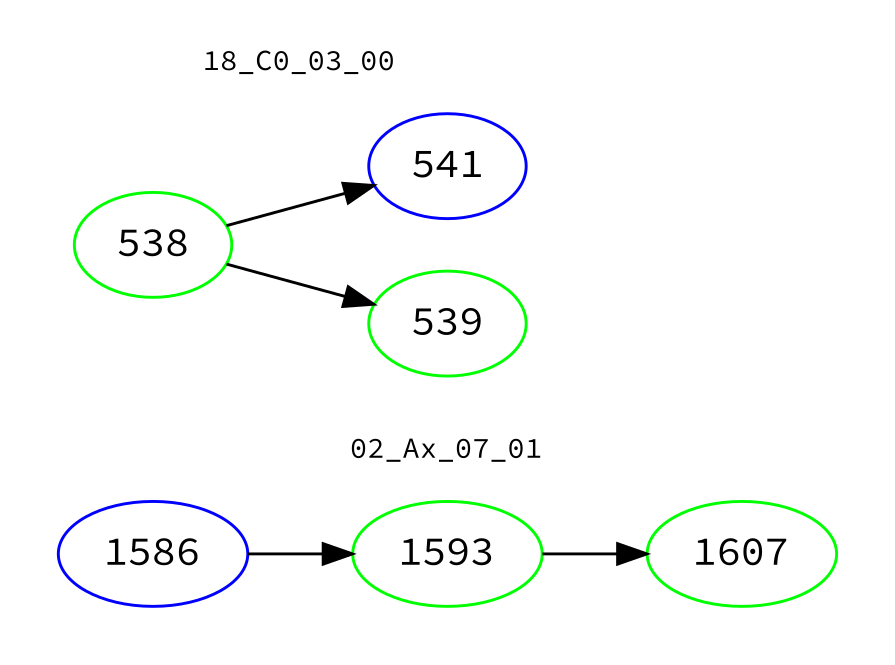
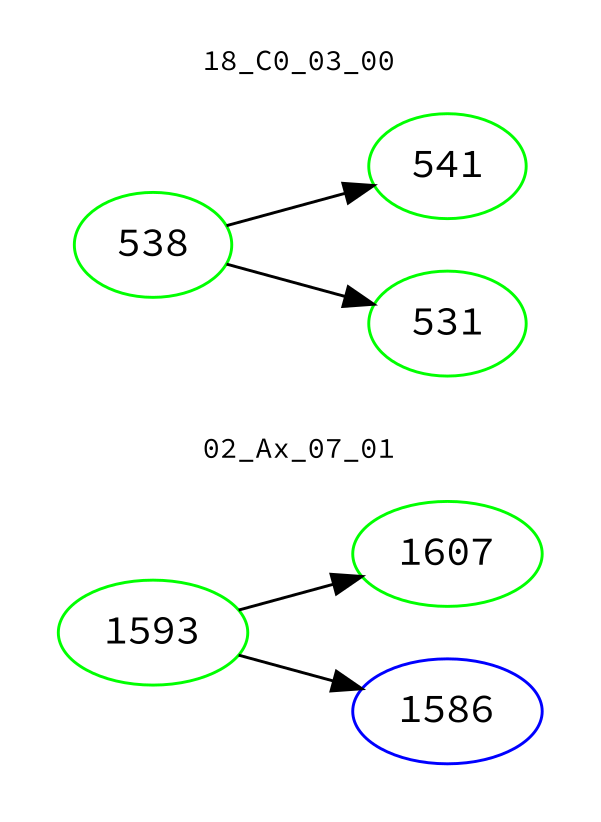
node "541": color blue -> green
node "539": label "539" -> "531"
edge "1586" -> "1593": reversed
